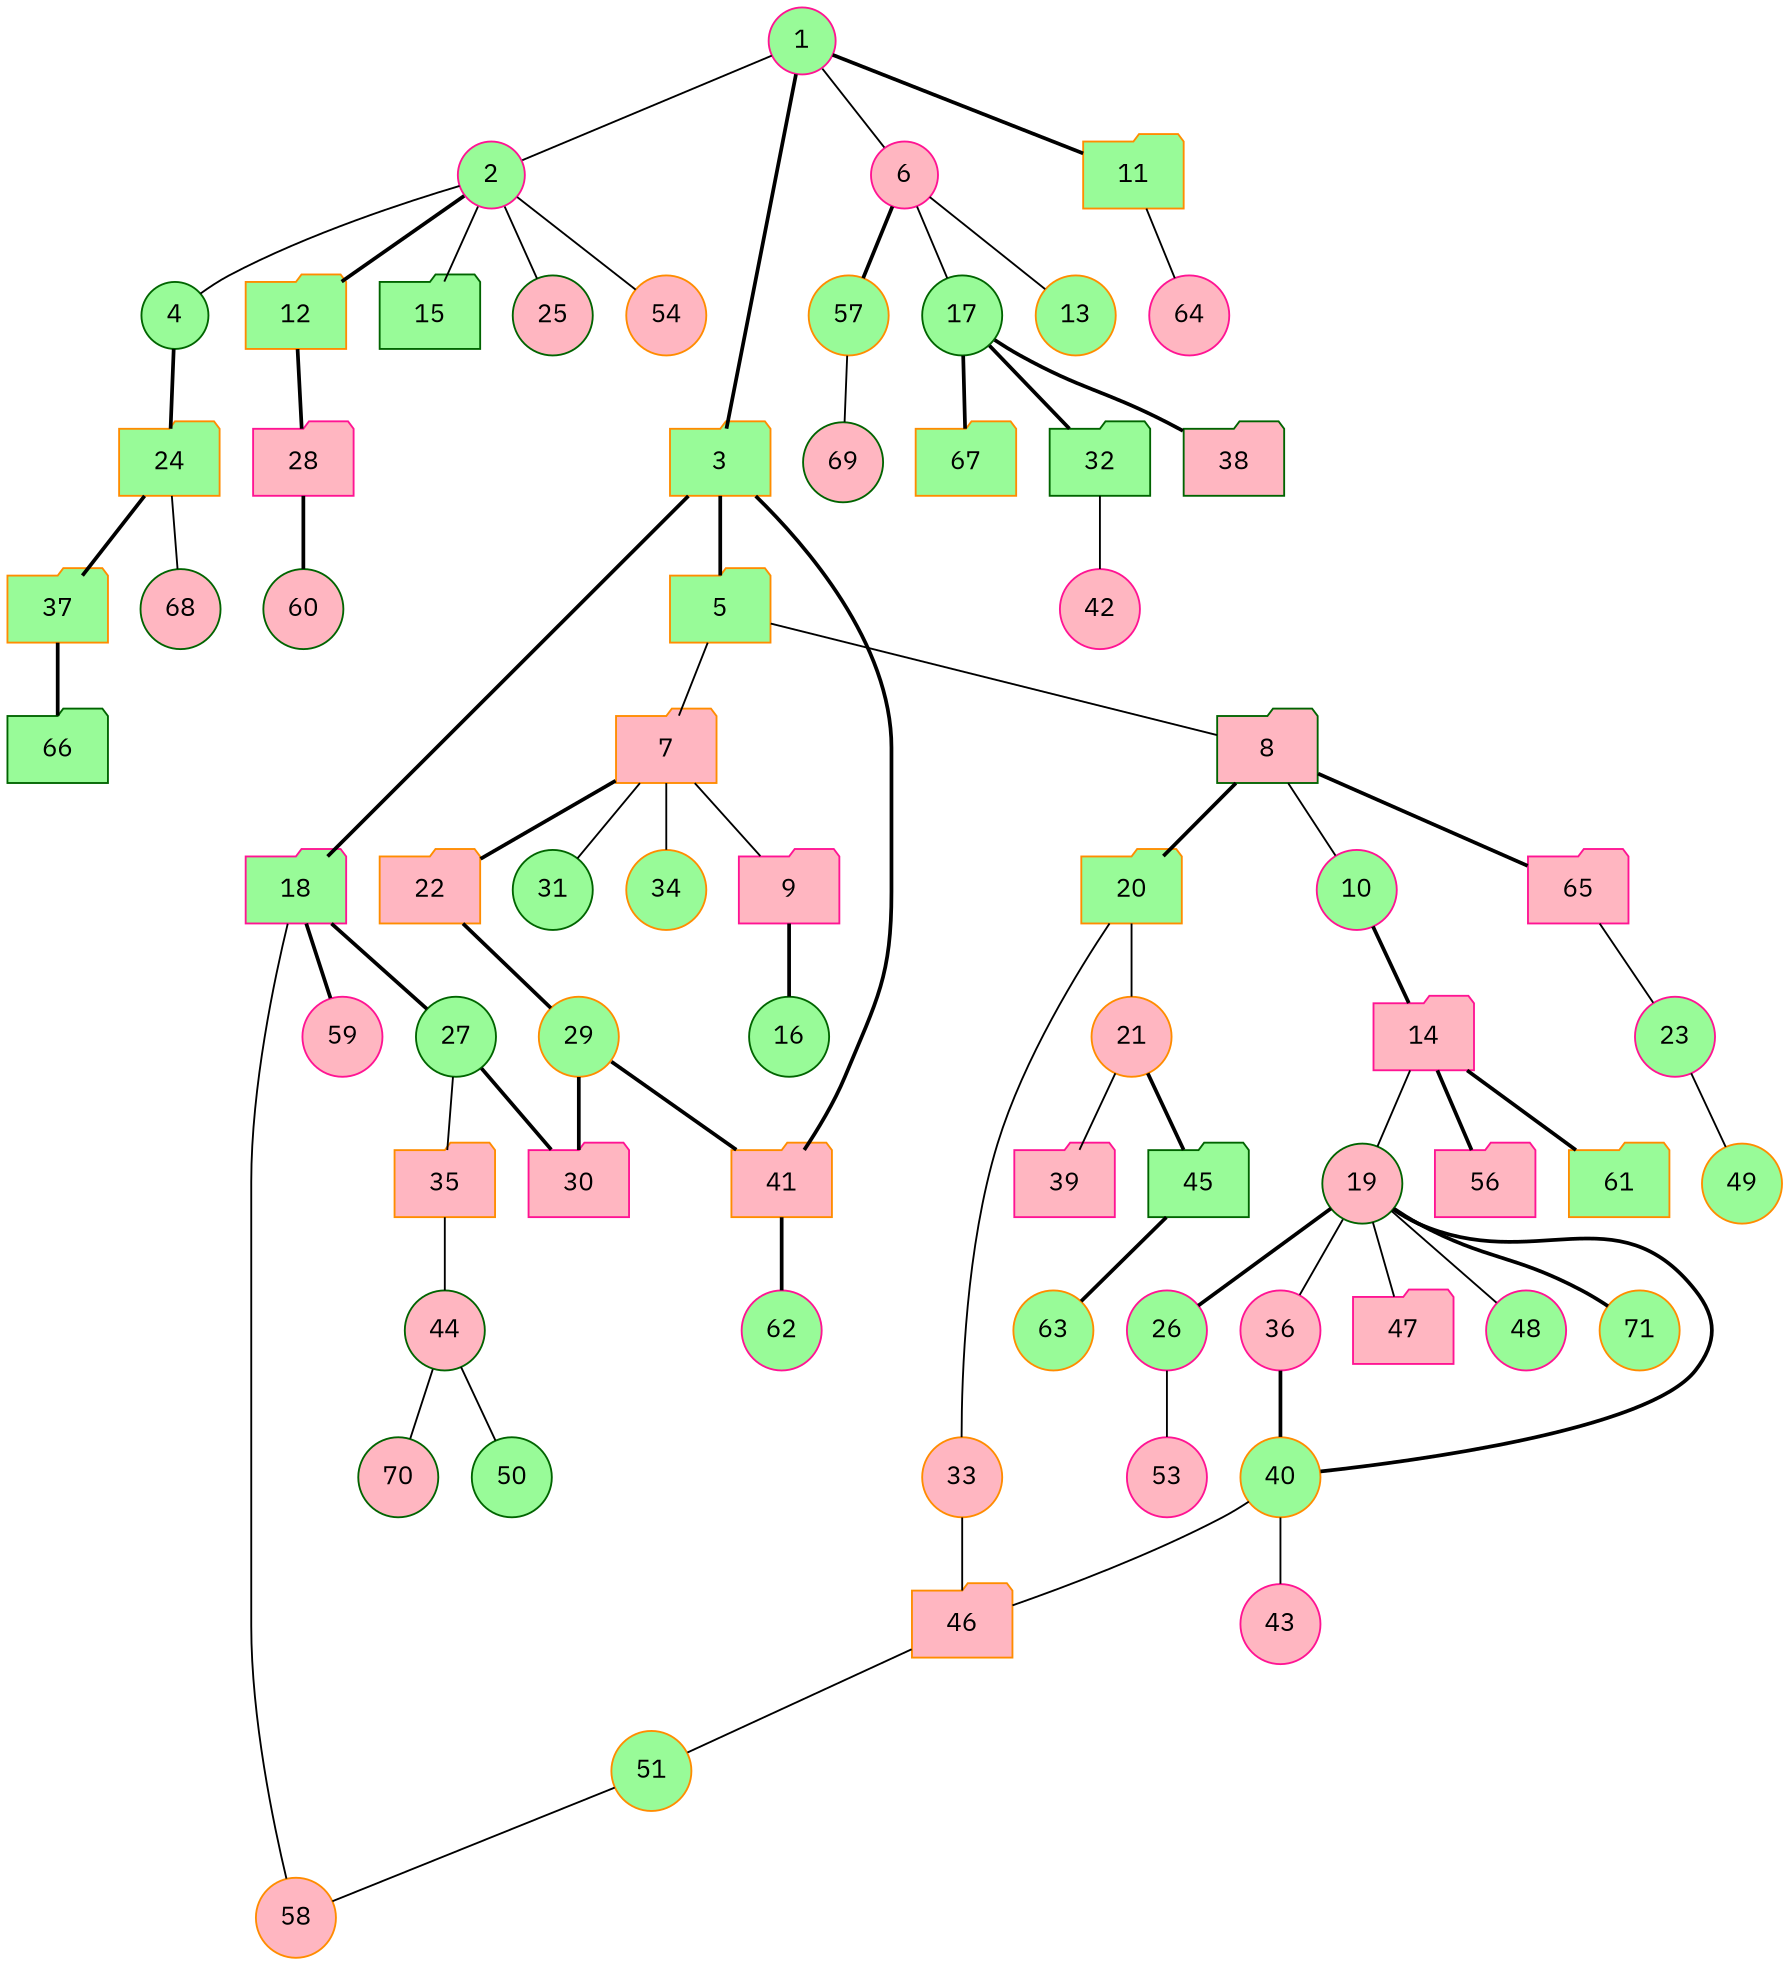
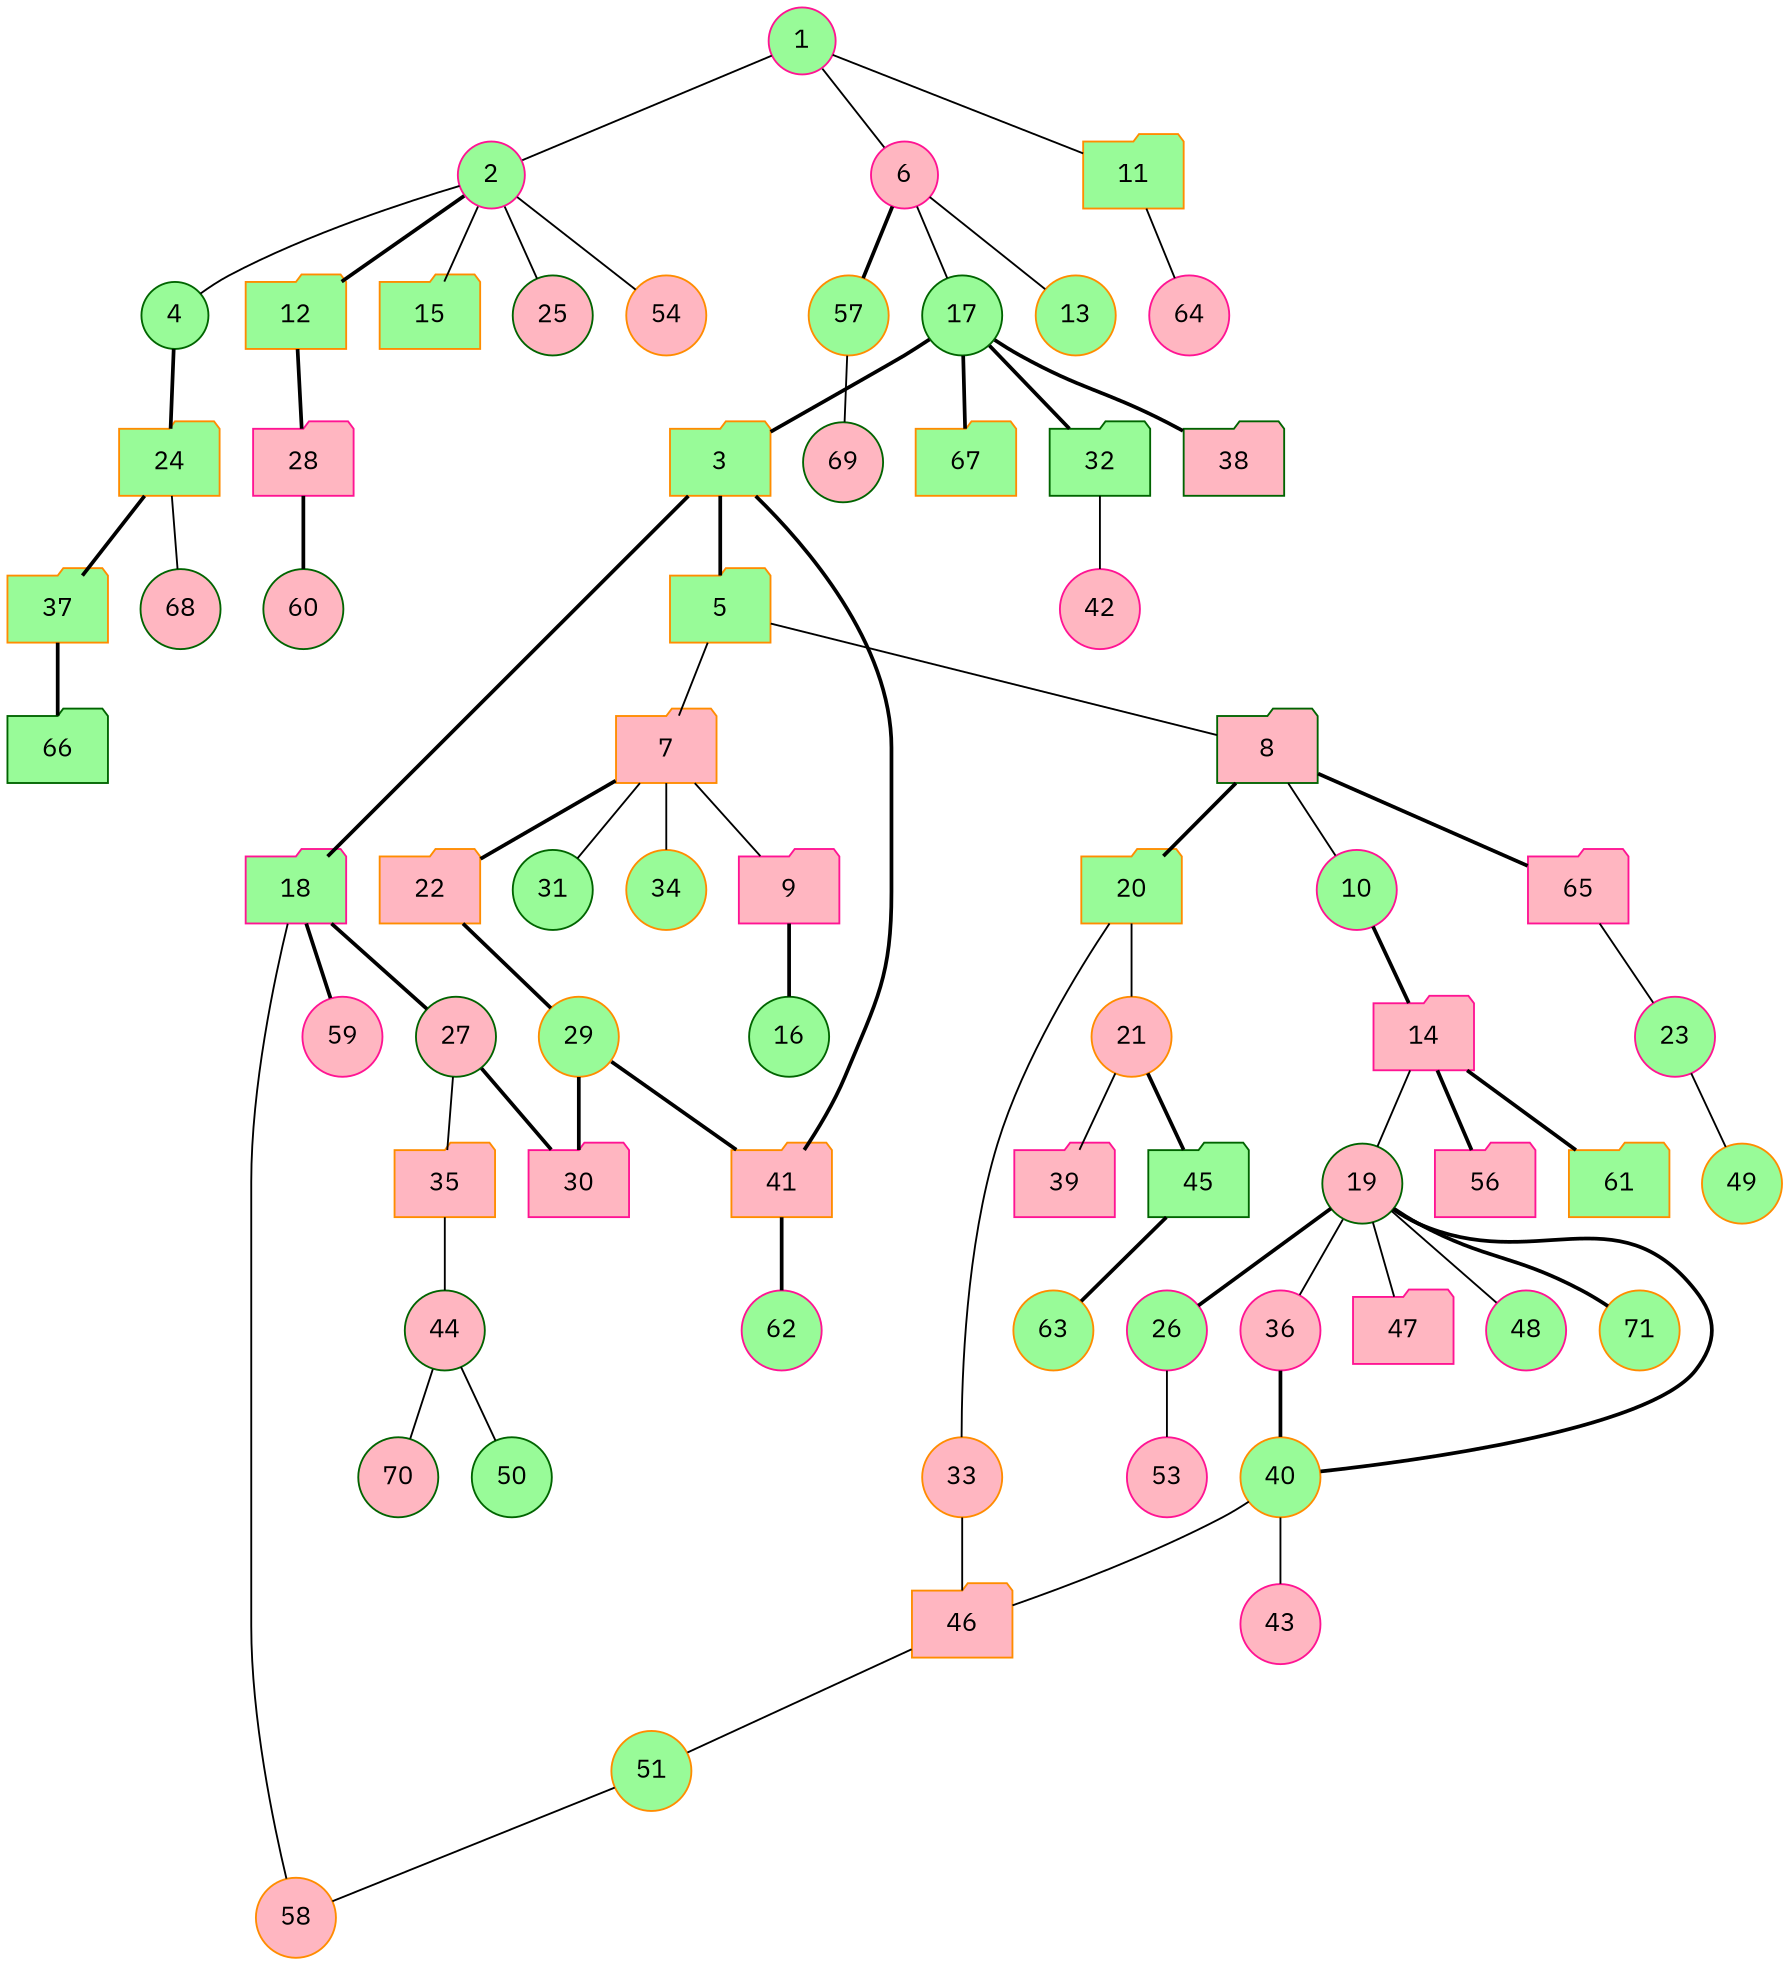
edge "1" -- "11": style bold -> solid
edge "1" -- "3": now "17" -- "3"
node "15": color darkgreen -> darkorange
node "27": fillcolor palegreen -> lightpink
